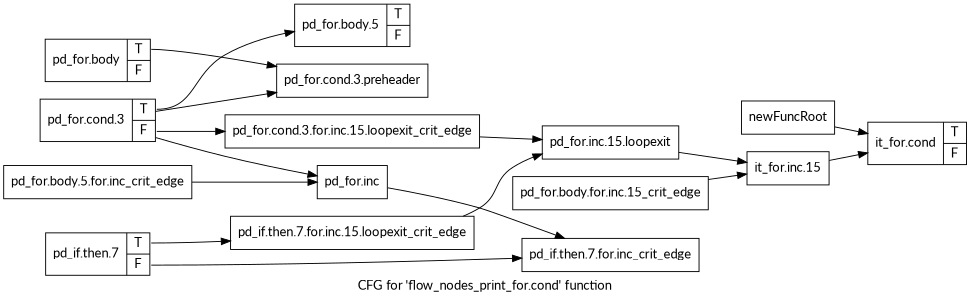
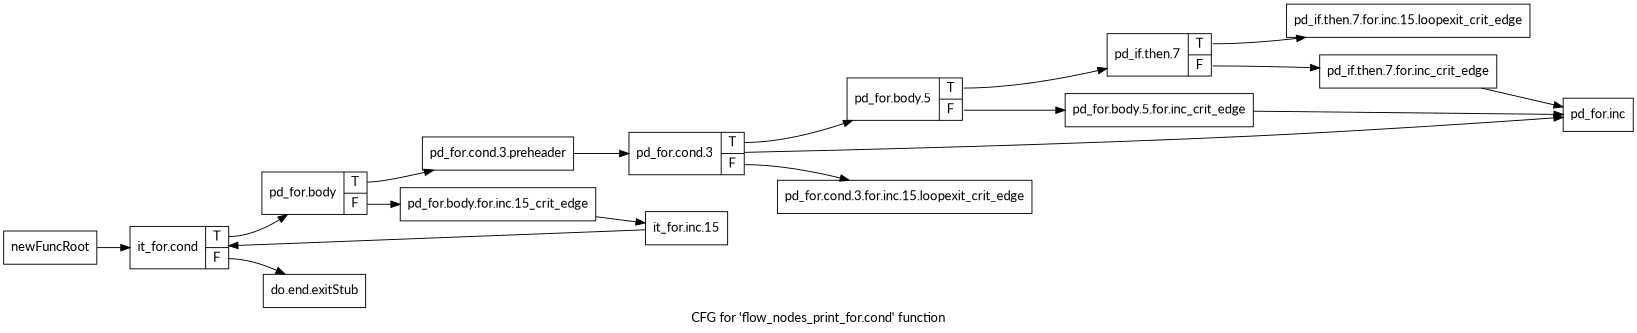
edge "pd_for.body.5" -> "pd_if.then.7": added
edge "pd_for.cond.3" -> "pd_for.cond.3.preheader": reversed
edge "pd_for.body.5" -> "pd_for.body.5.for.inc_crit_edge": added
node "pd_for.inc.15.loopexit": removed
edge "pd_for.body" -> "pd_for.body.for.inc.15_crit_edge": added
edge "pd_for.inc" -> "pd_if.then.7.for.inc_crit_edge": reversed
edge "it_for.cond" -> "pd_for.body": added
node "do.end.exitStub": added
